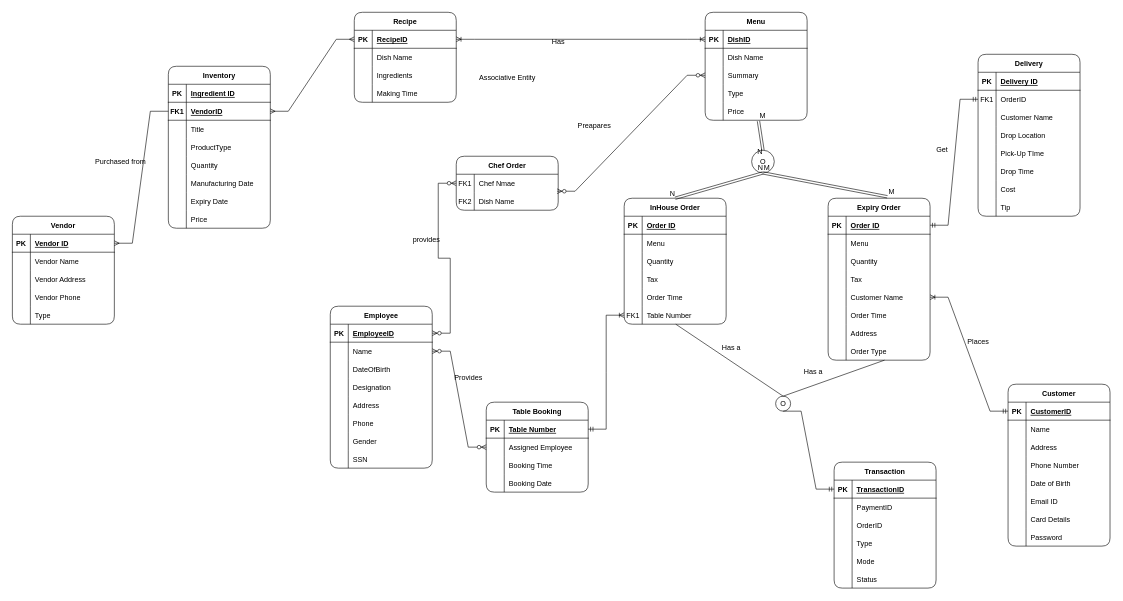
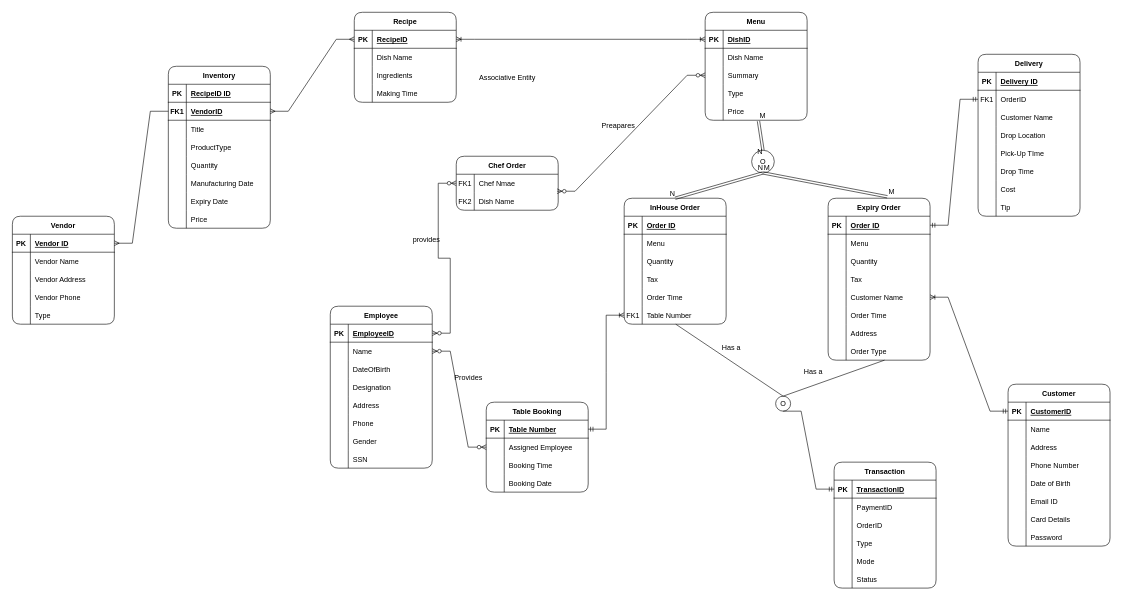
node "Has": removed
node "Ingredient ID": label "Ingredient ID" -> "RecipeID ID"
node "Preapares": moved (594, 126) -> (618, 126)
node "Get": removed
node "Purchased from": removed
node "Places": removed
